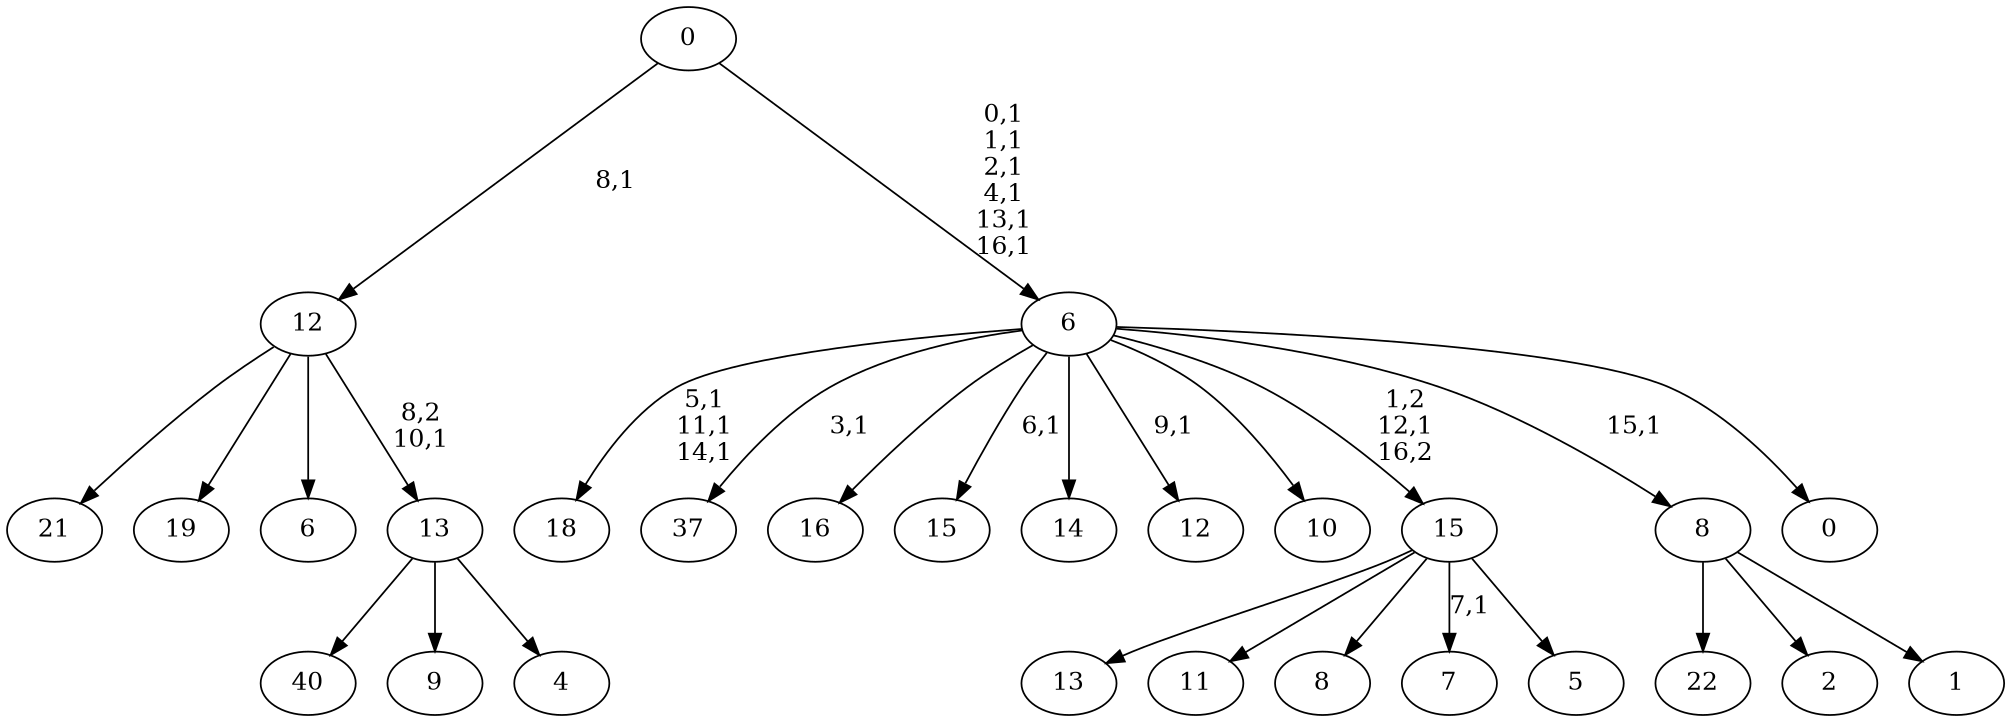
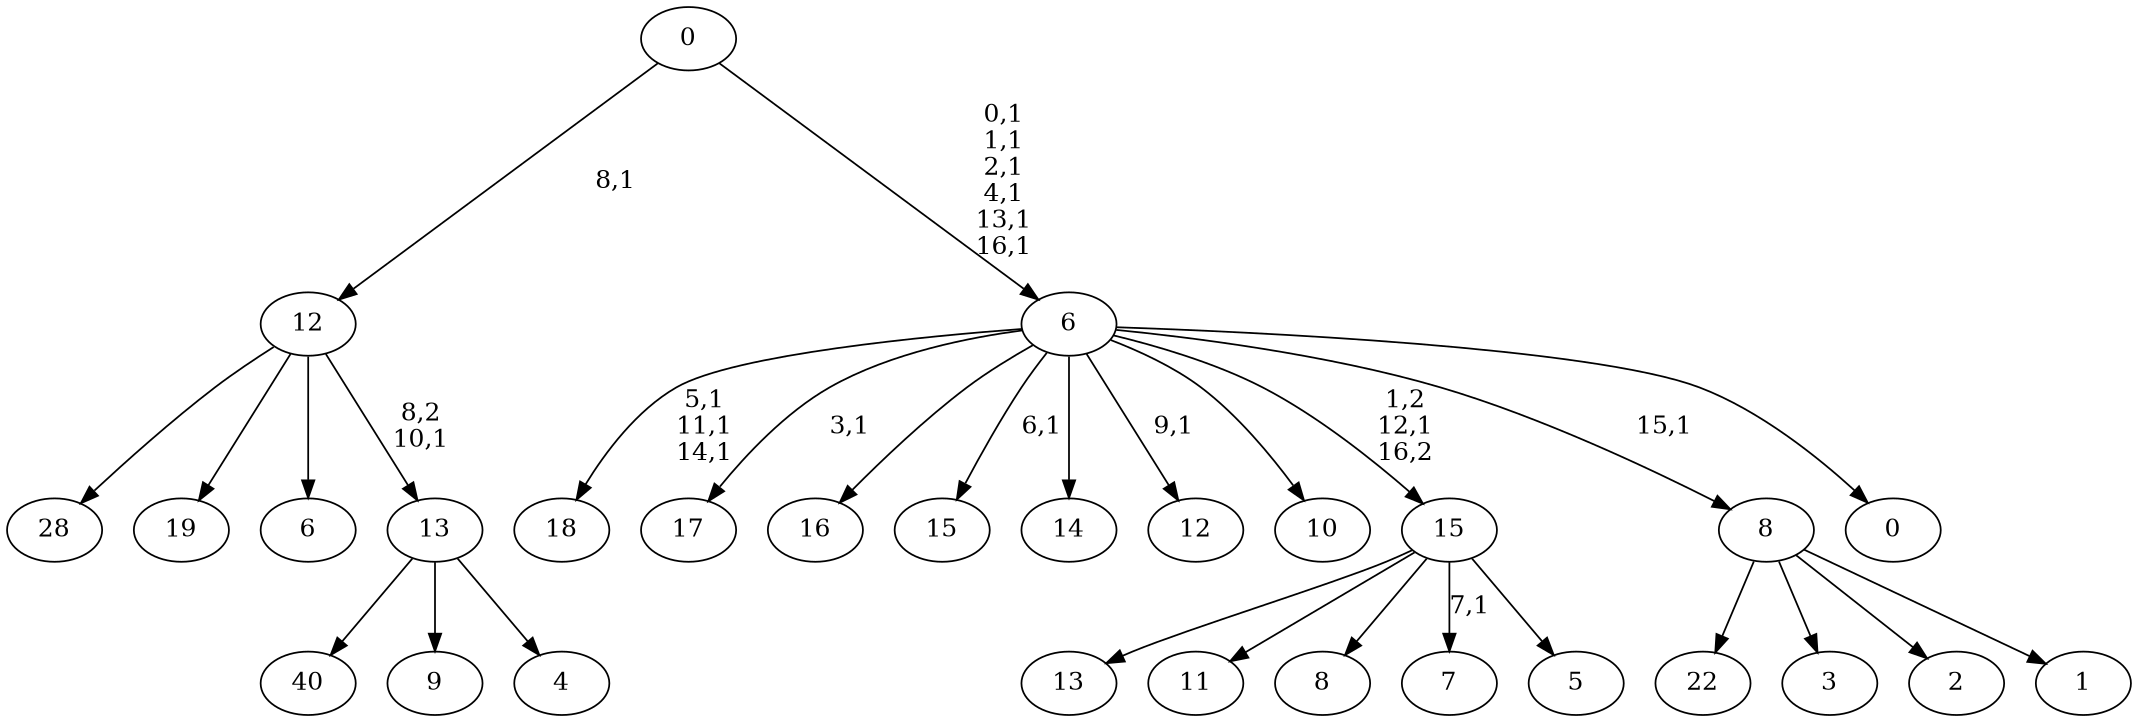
node "21": label "21" -> "28"
node "37": label "37" -> "17"
node "3": added
